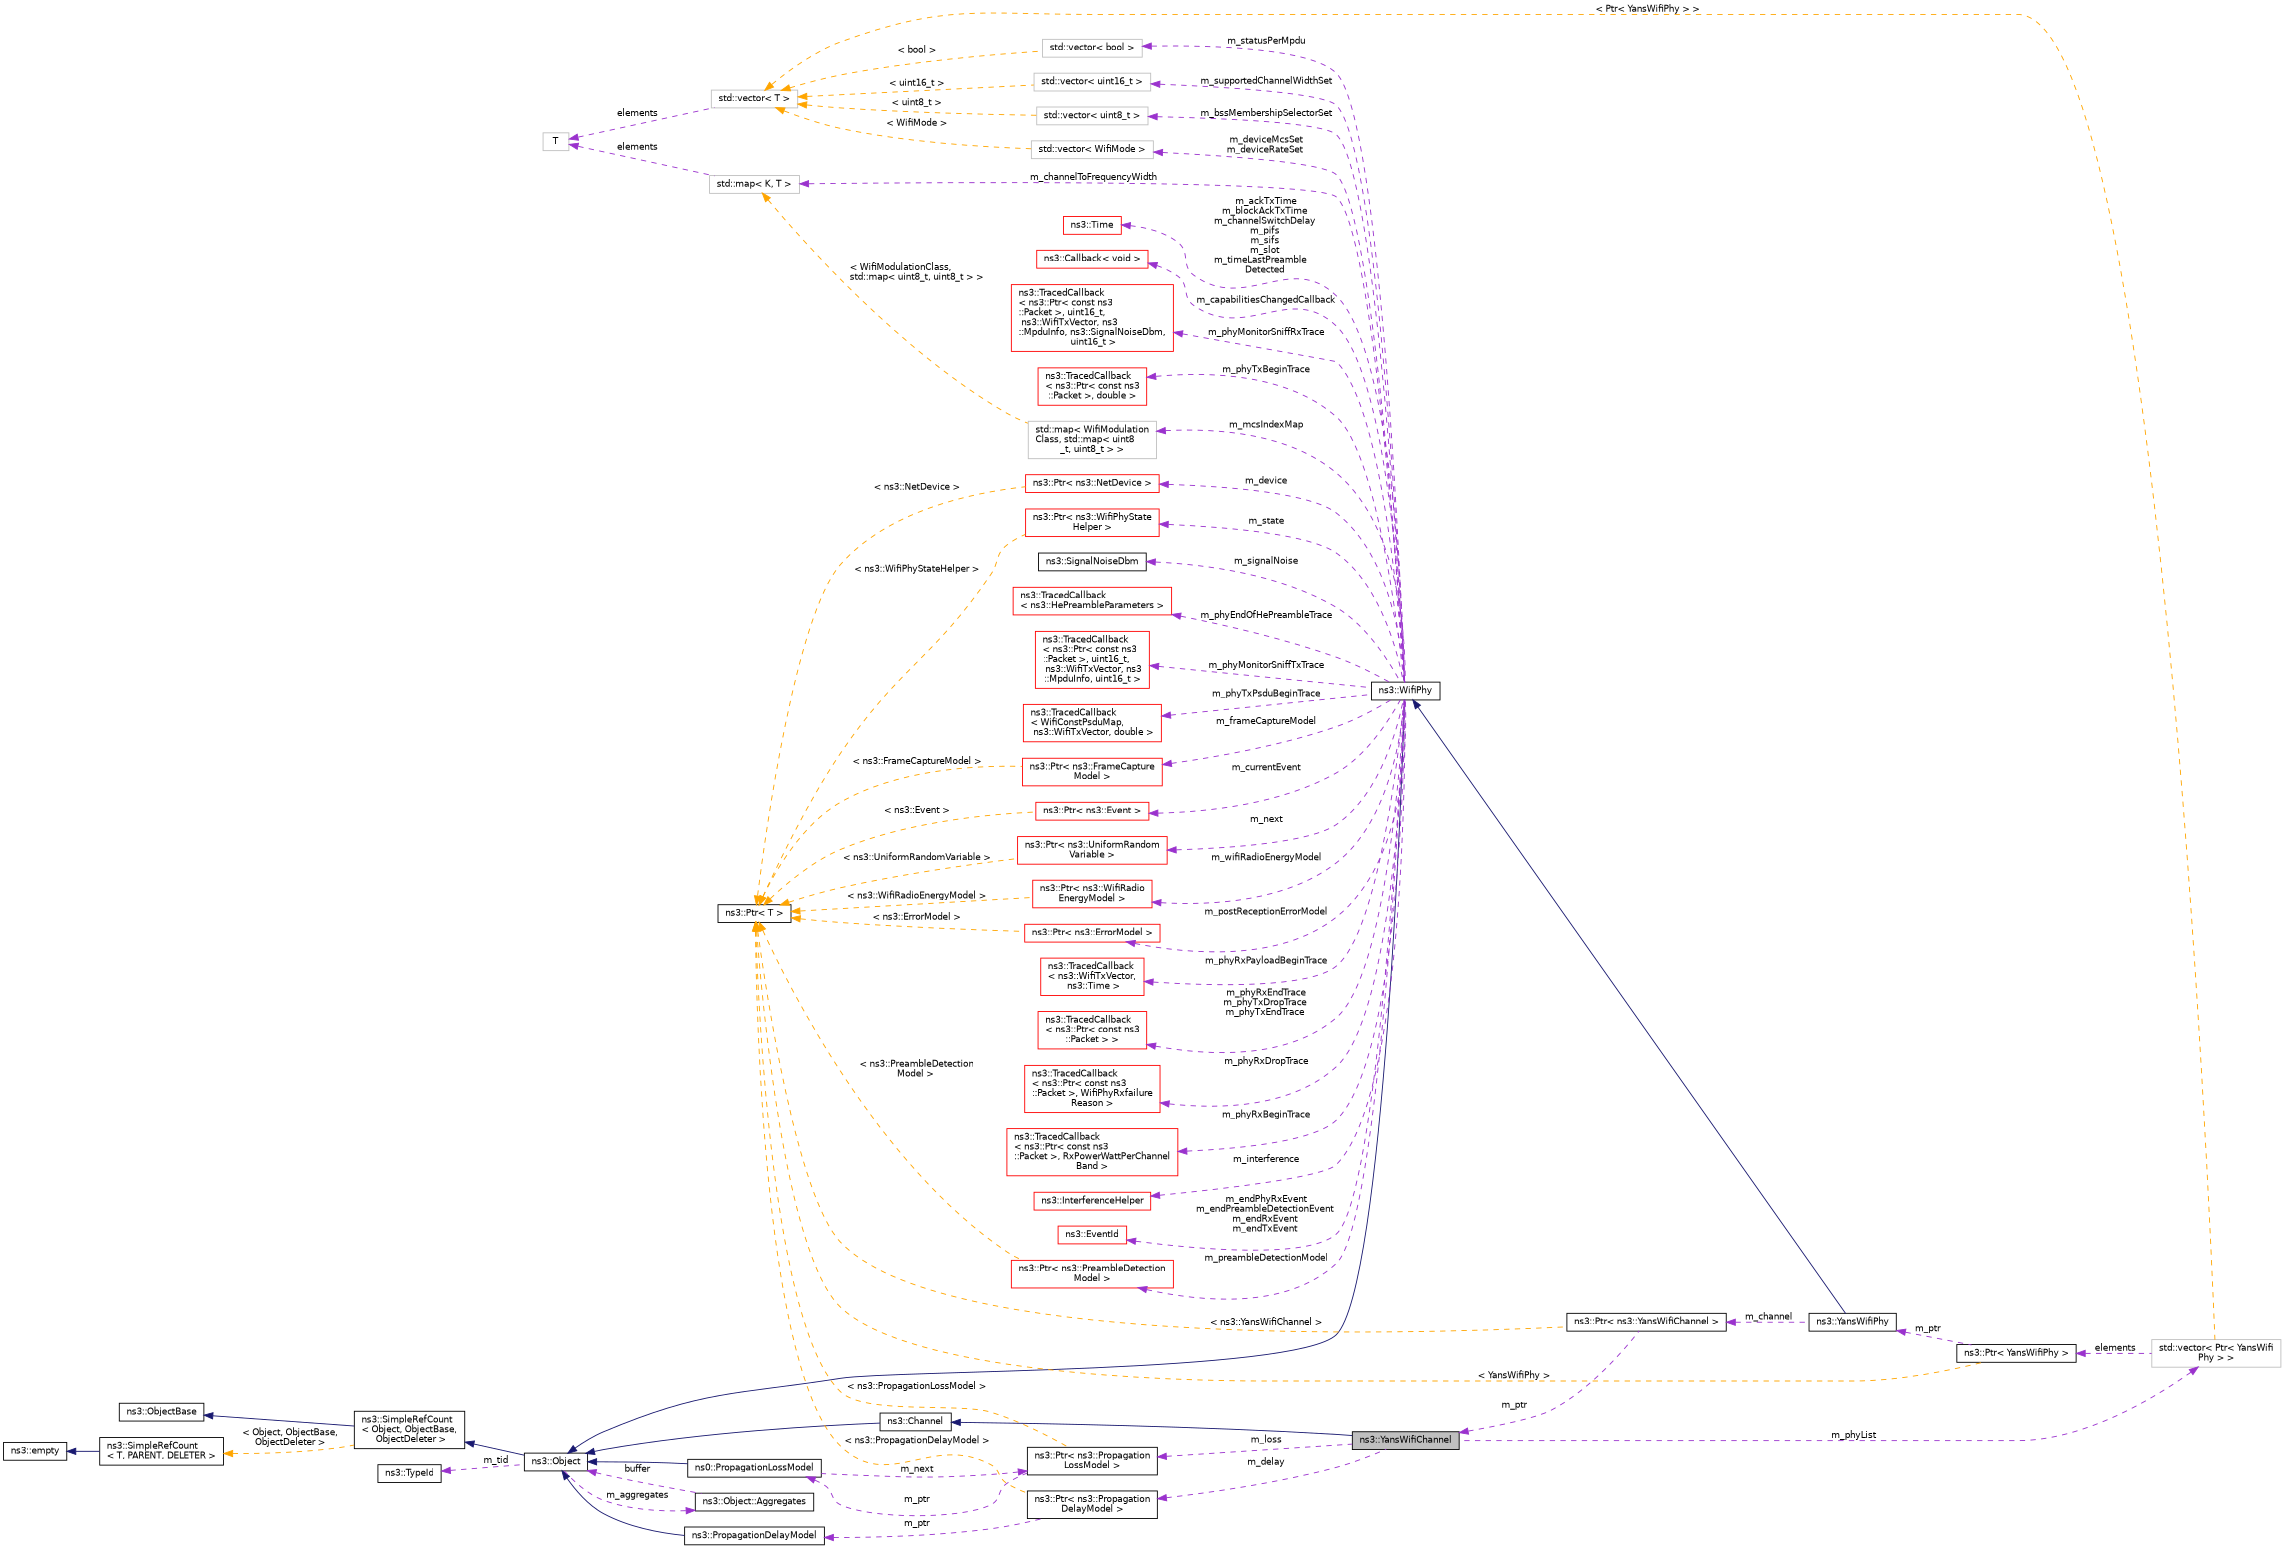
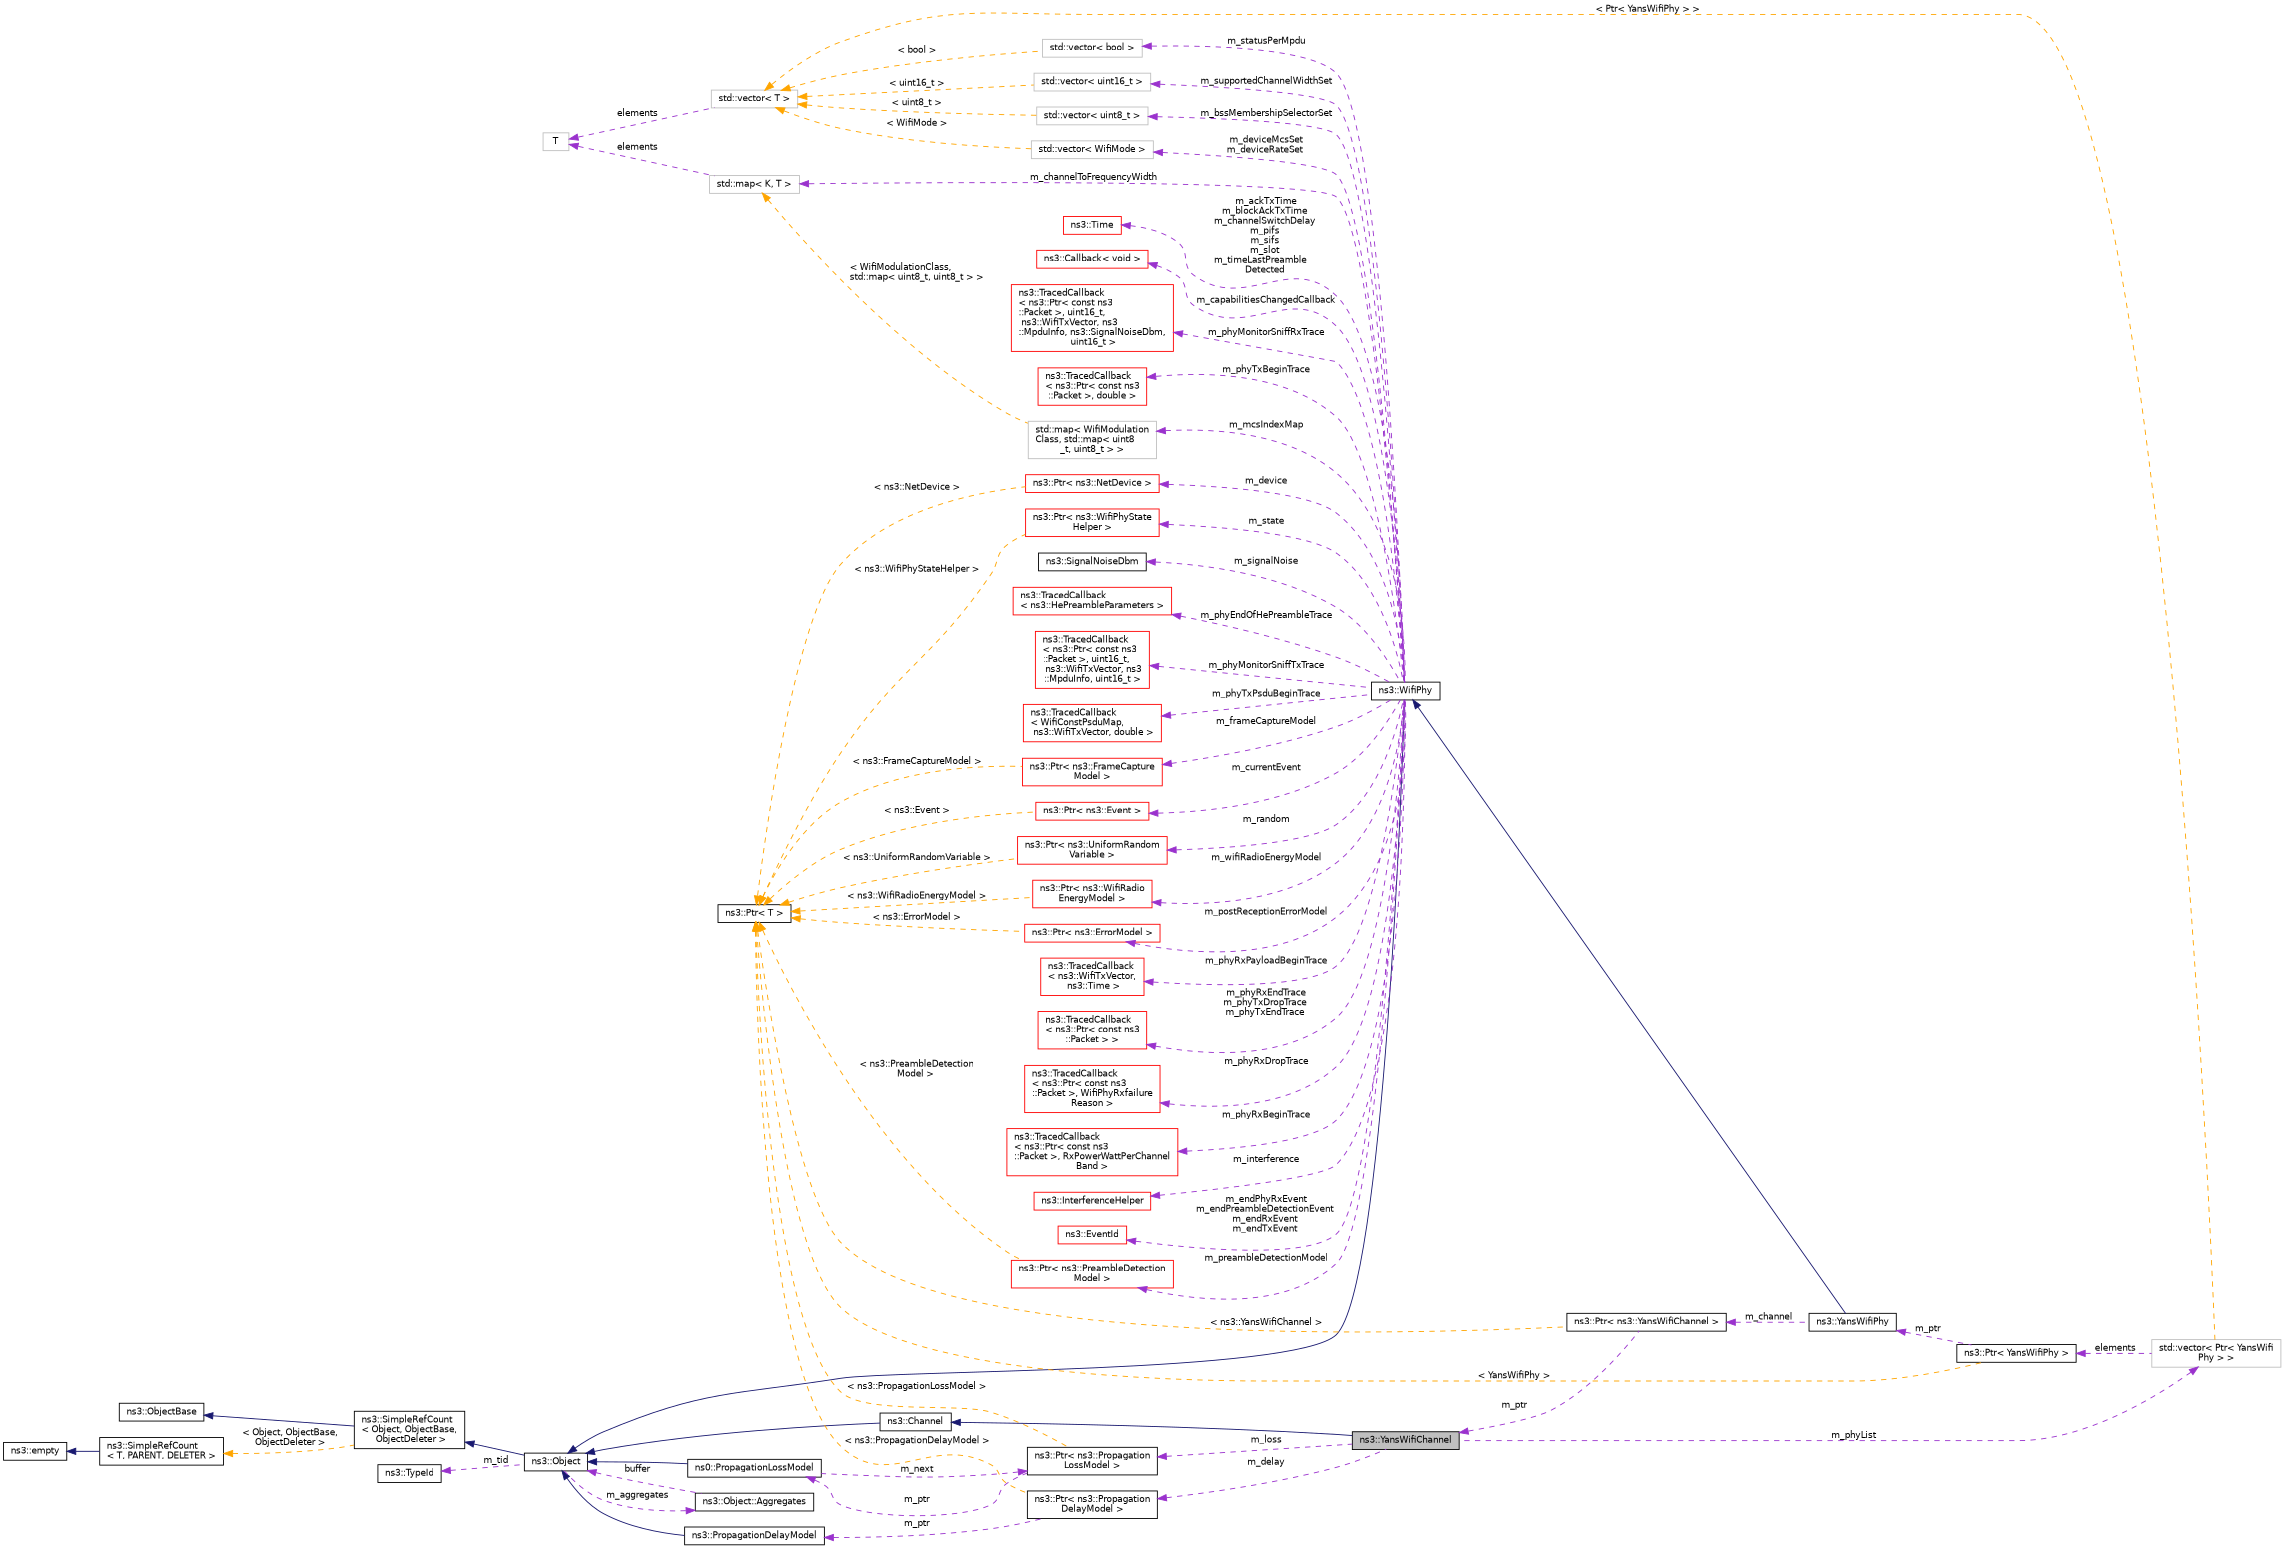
edge "ns3::WifiPhy" -> "ns3::Ptr< ns3::UniformRandom Variable >": label " m_next" -> " m_random"
